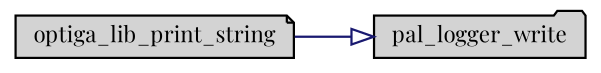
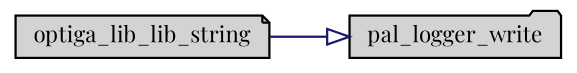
node "optiga_lib_print_string": label "optiga_lib_print_string" -> "optiga_lib_lib_string"
